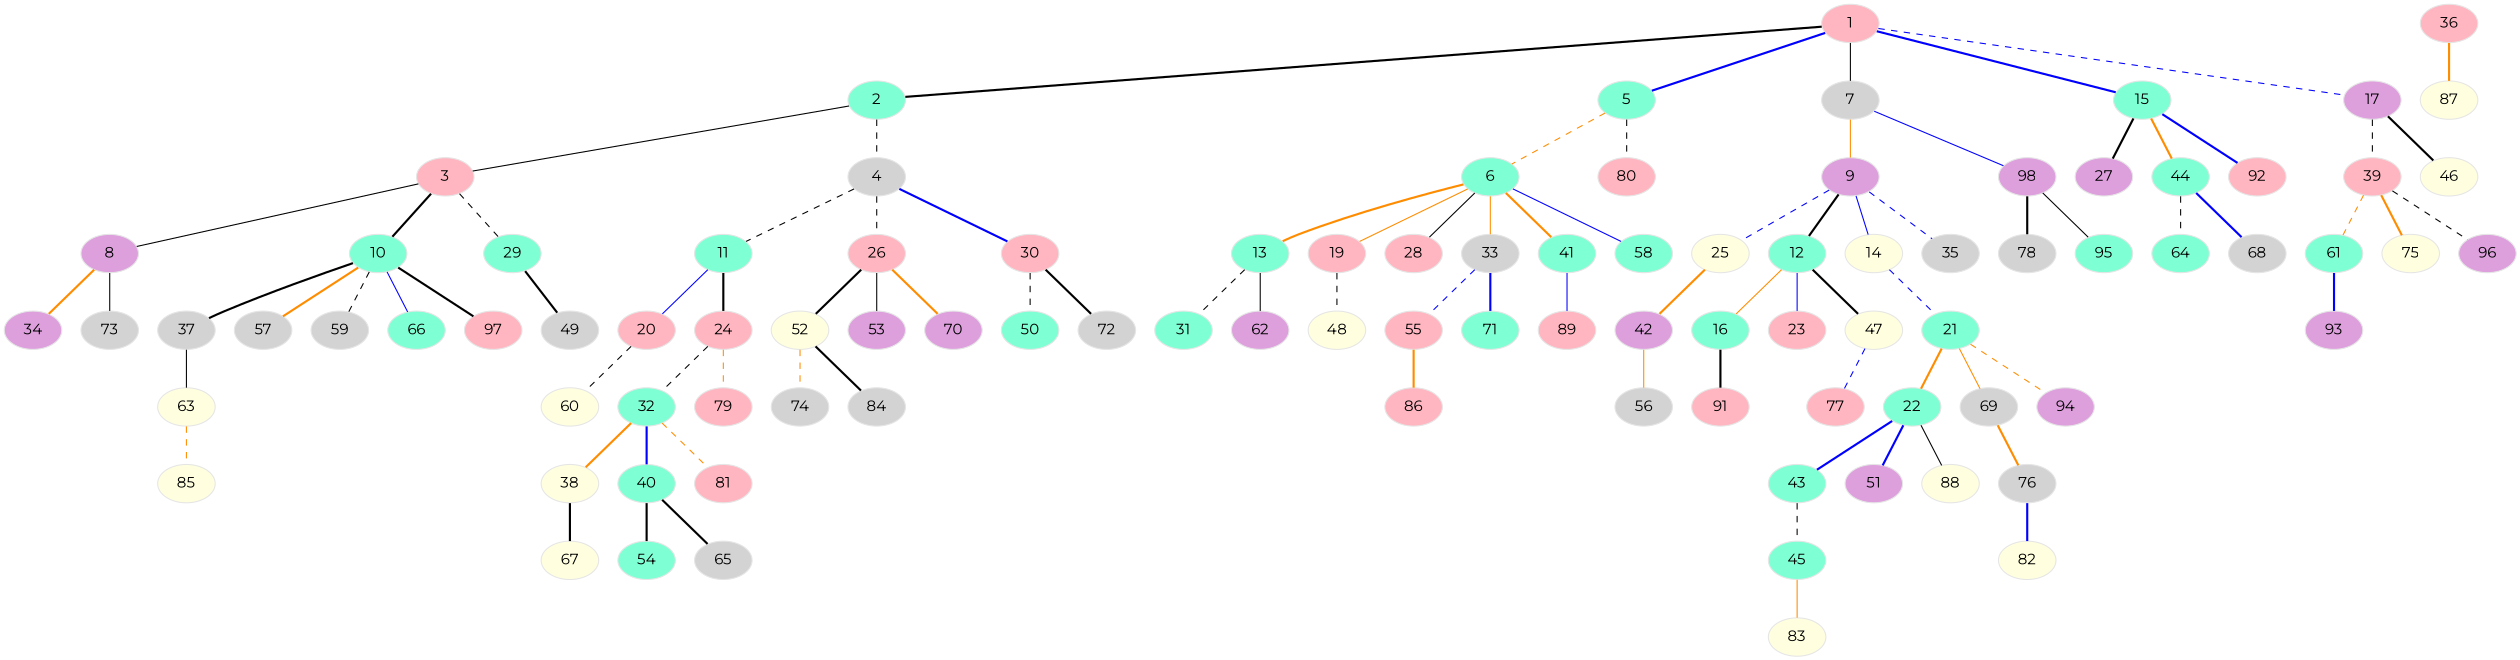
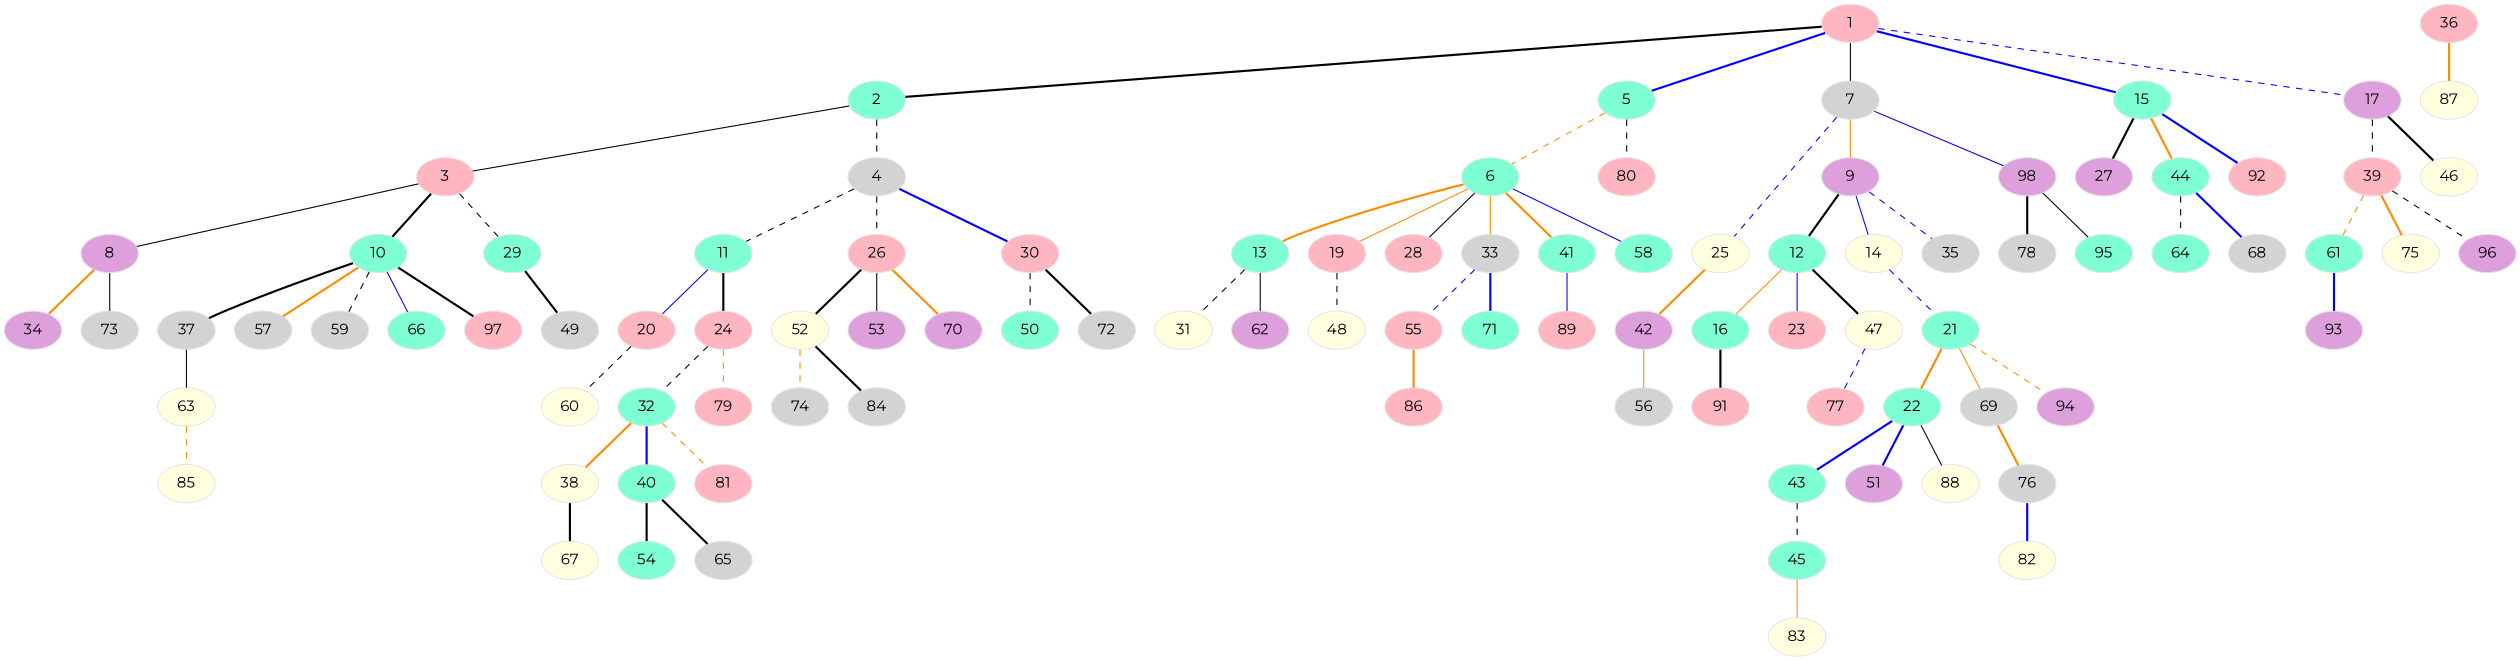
edge "9" -- "25": now "7" -- "25"
node "31": fillcolor aquamarine -> lightyellow
